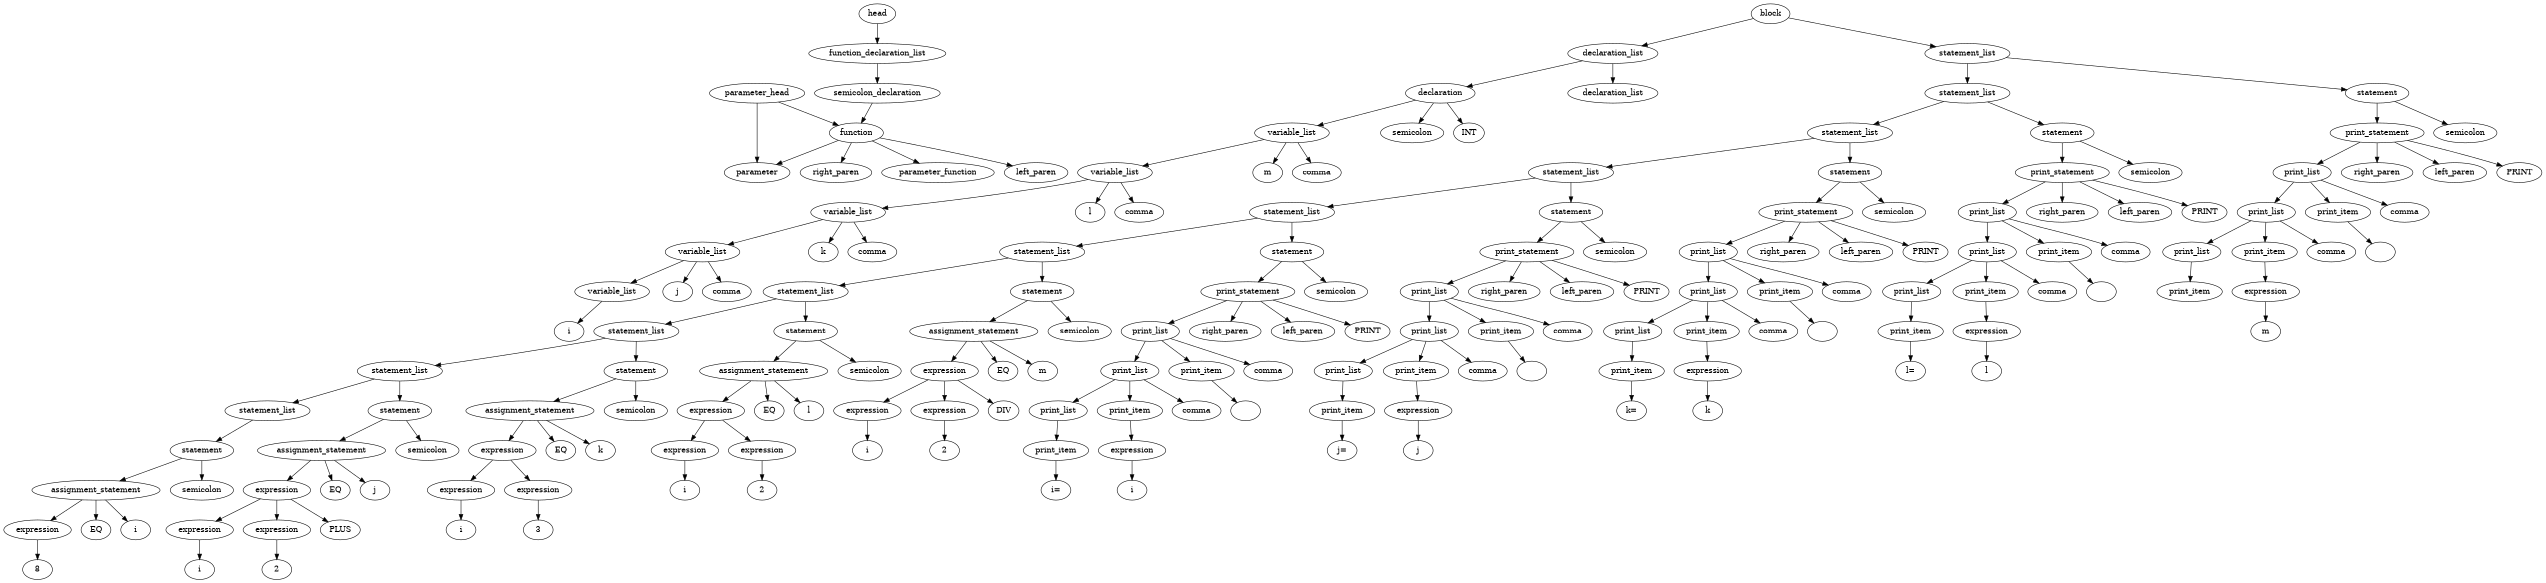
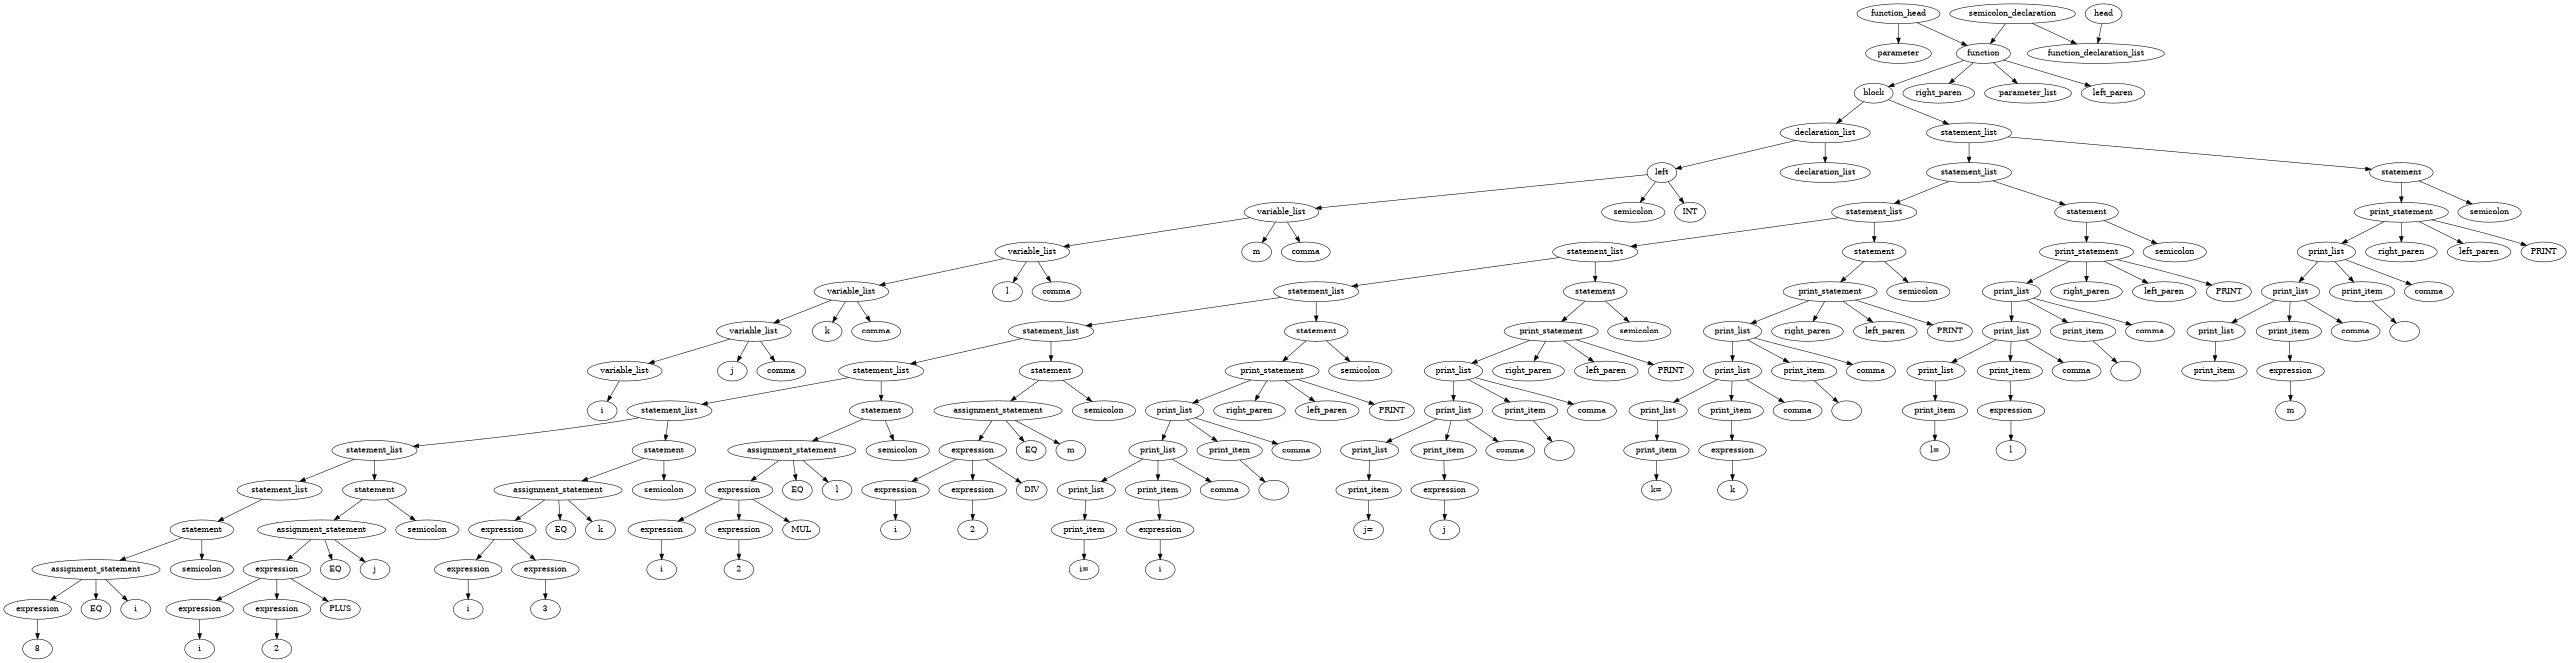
edge "function_declaration_list" -> "semicolon_declaration": reversed
node "parameter_head": label "parameter_head" -> "function_head"
node "declaration": label "declaration" -> "left"
edge "function" -> "parameter": now "function" -> "block"
node "parameter_function": label "parameter_function" -> "parameter_list"
node "MUL": added
